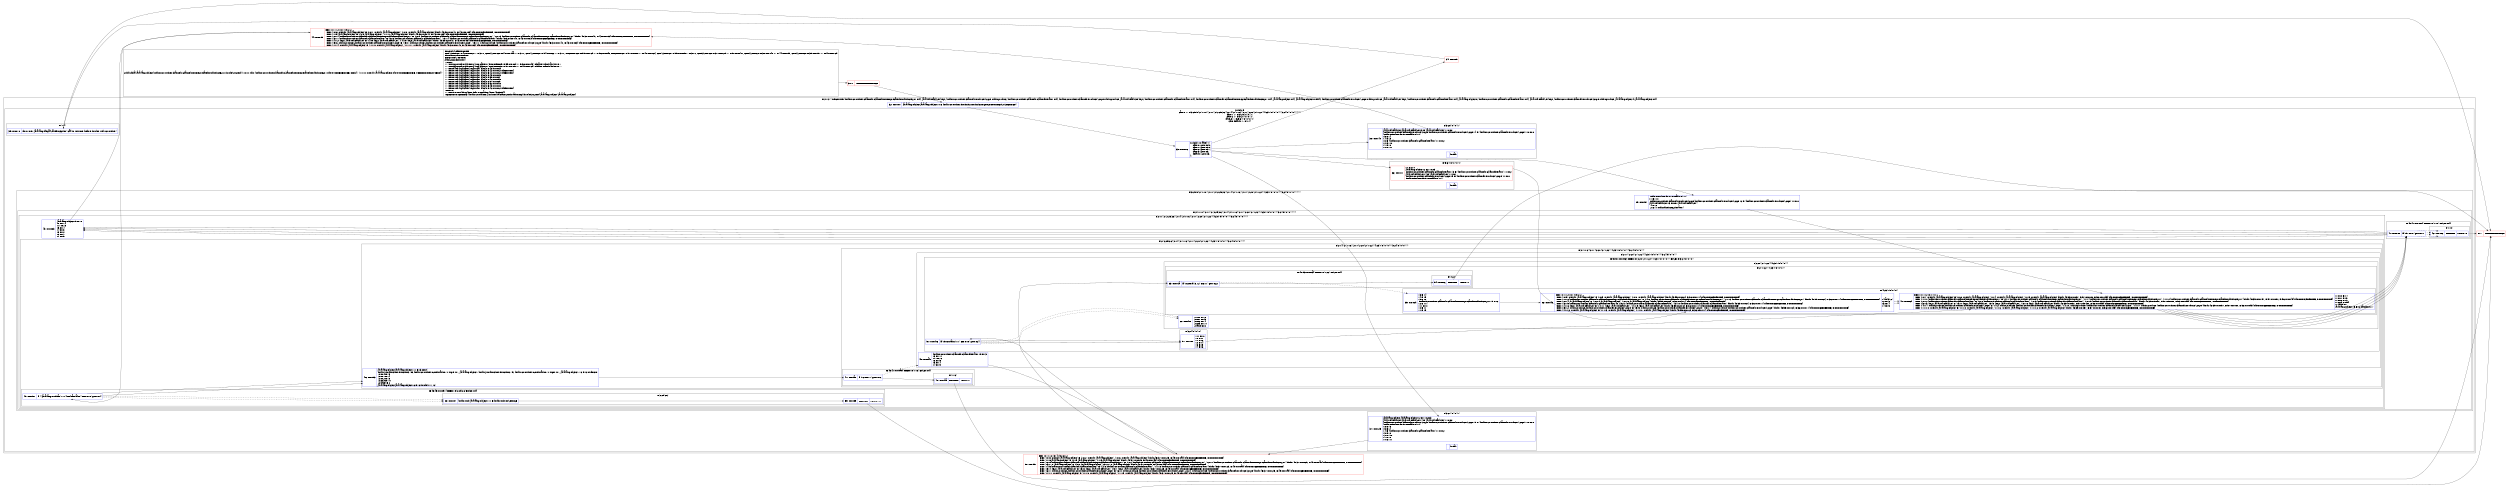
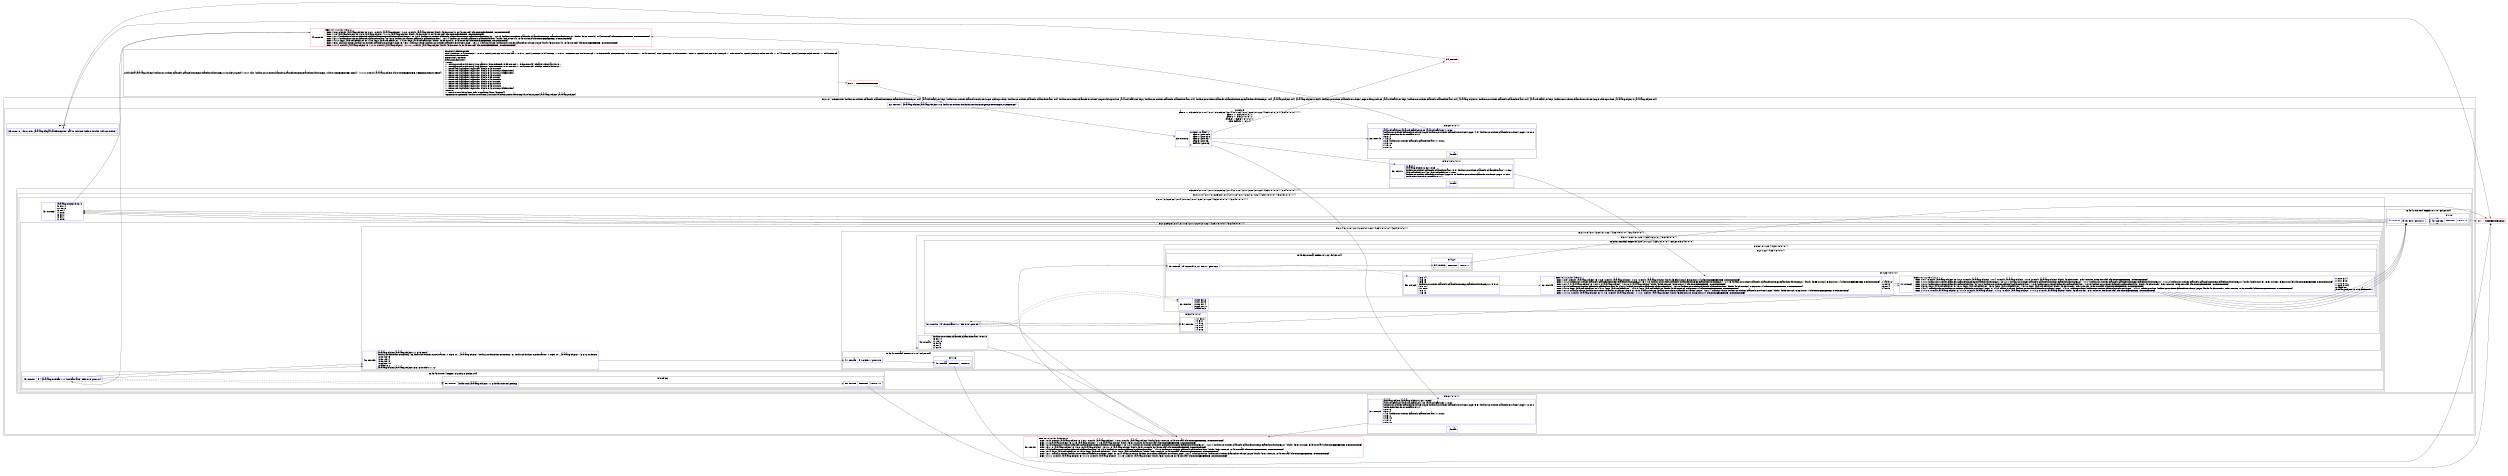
node "36: 0x0011": color red -> blue
node "39: 0x0057": removed
